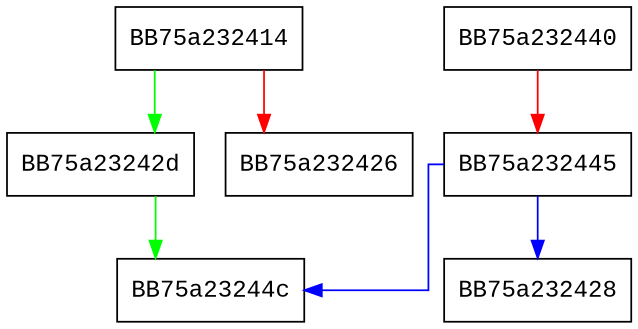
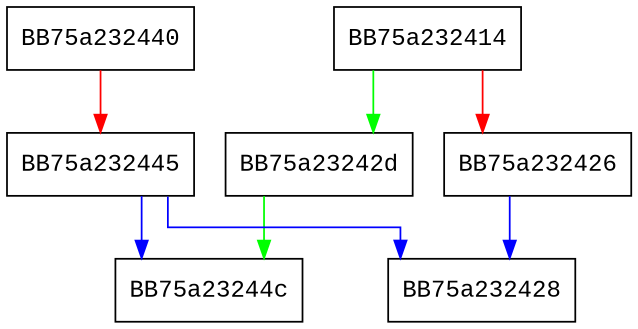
edge "BB75a232426" -> "BB75a232428": added
